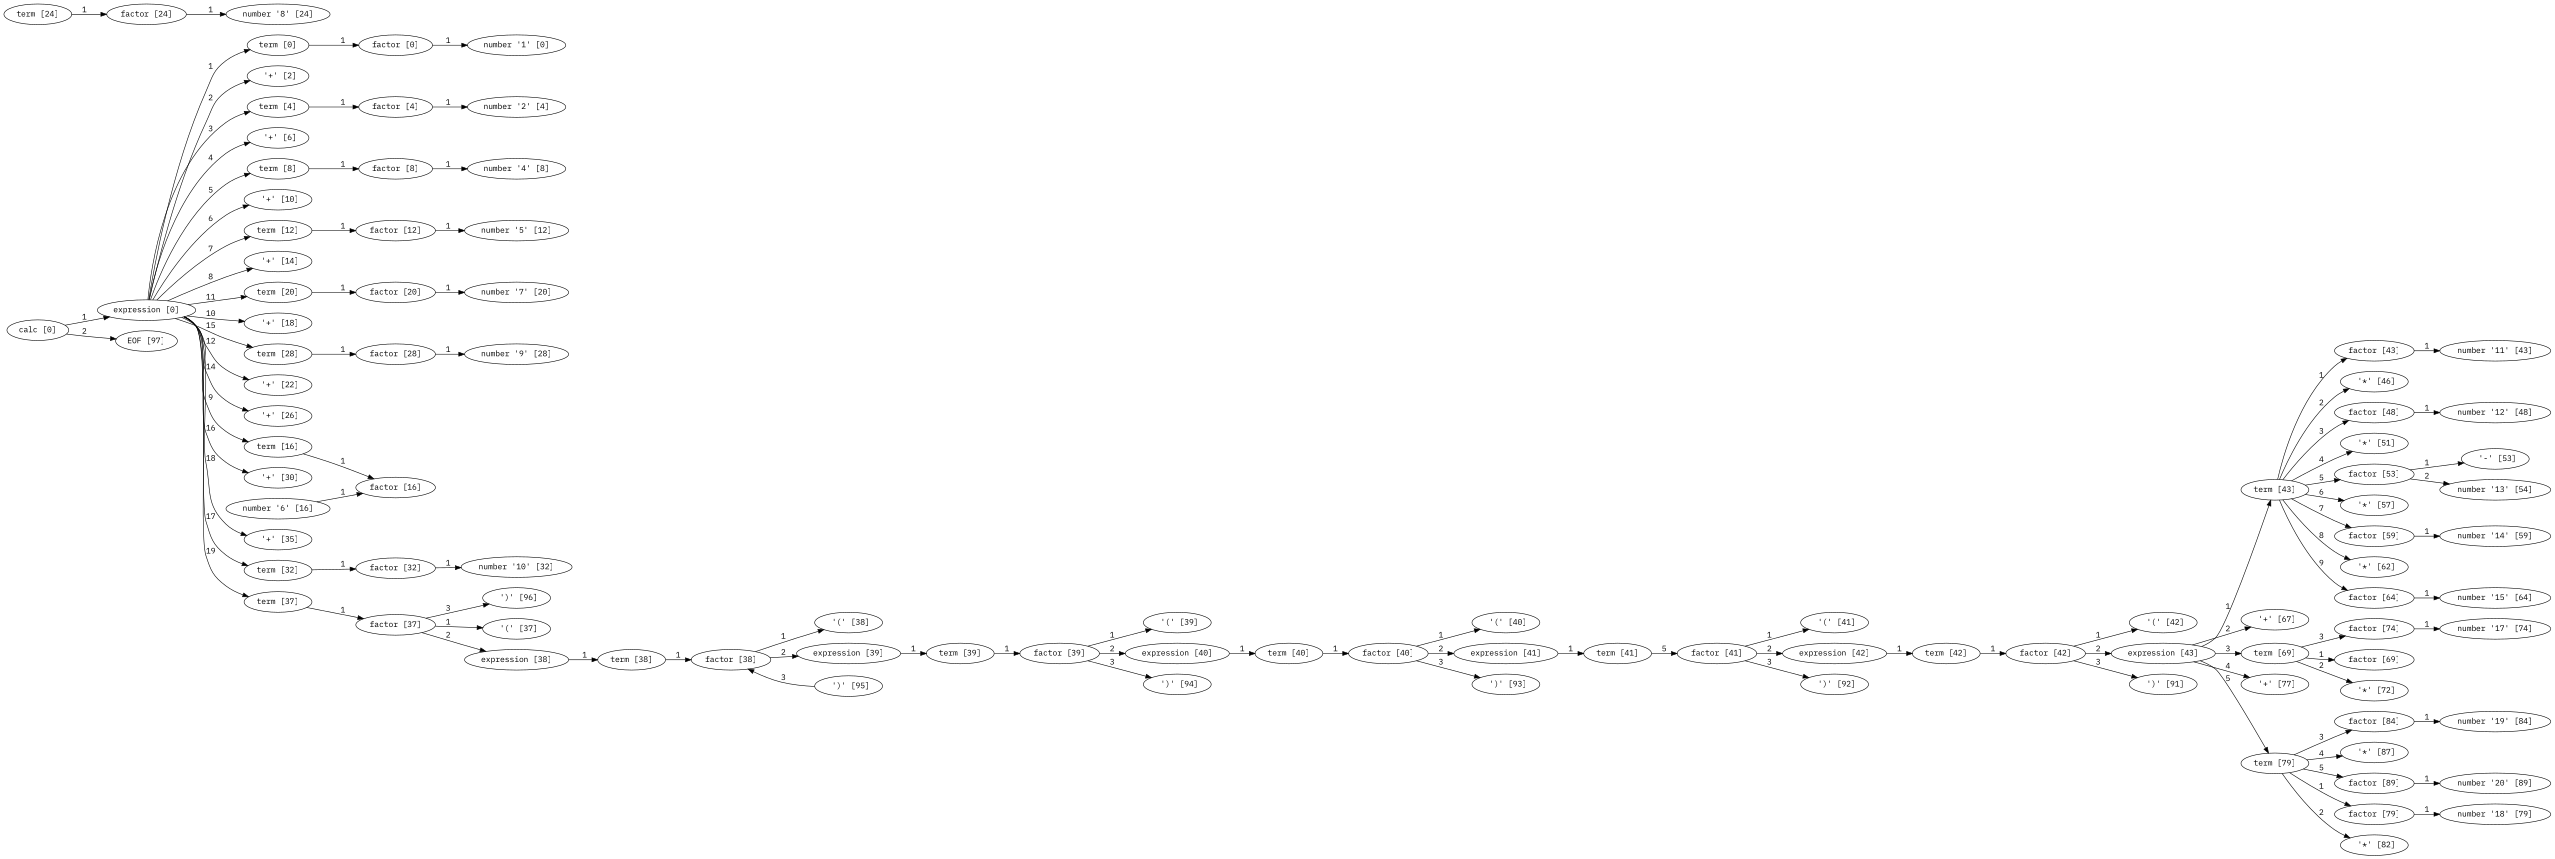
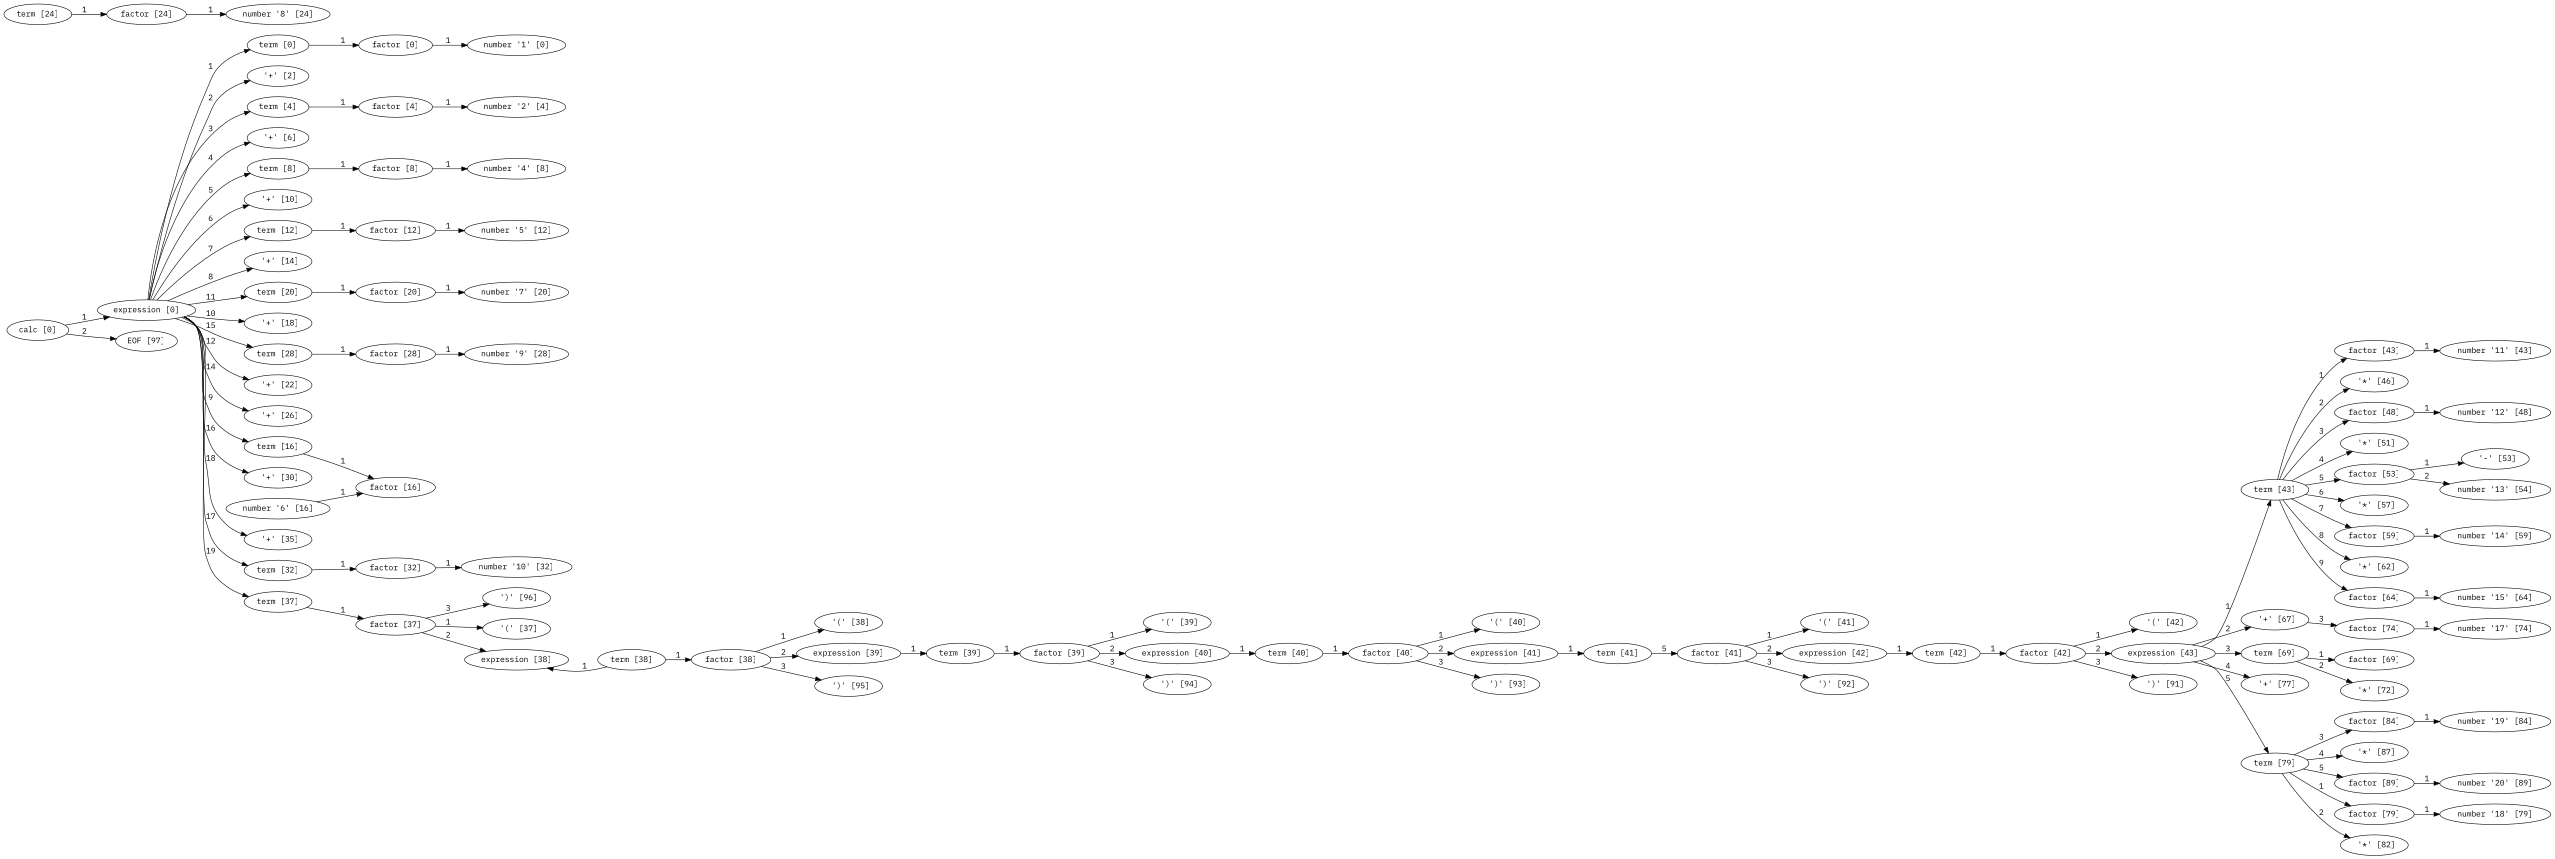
edge "term [69]" -> "factor [74]": now "'+' [67]" -> "factor [74]"
edge "expression [38]" -> "term [38]": reversed
edge "')' [95]" -> "factor [38]": reversed
